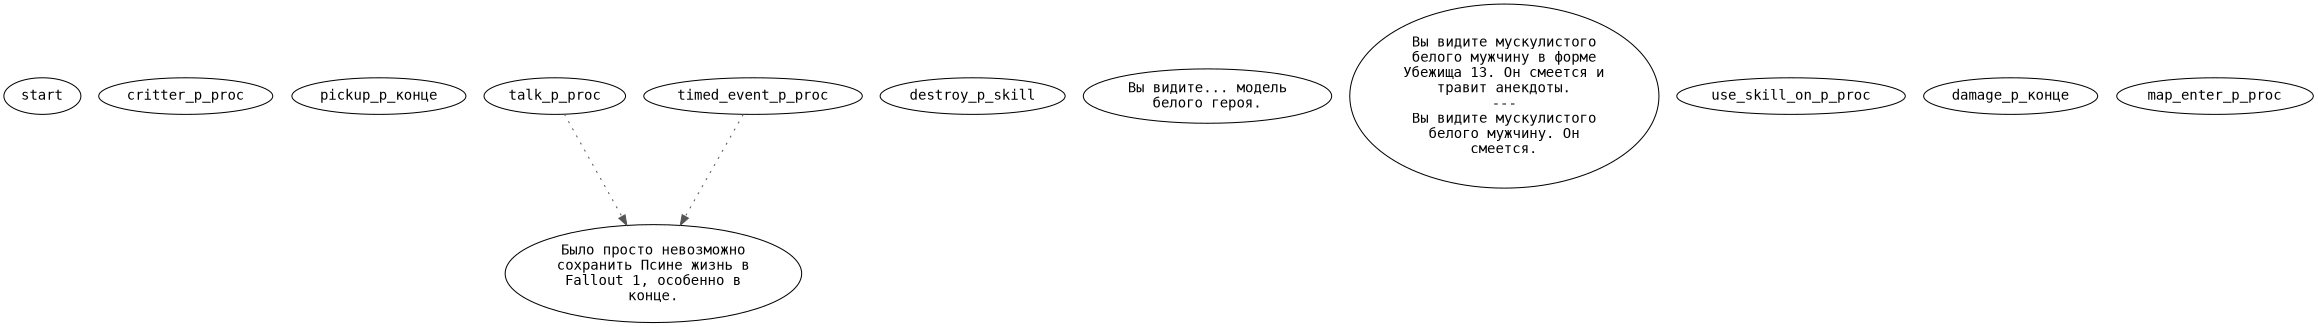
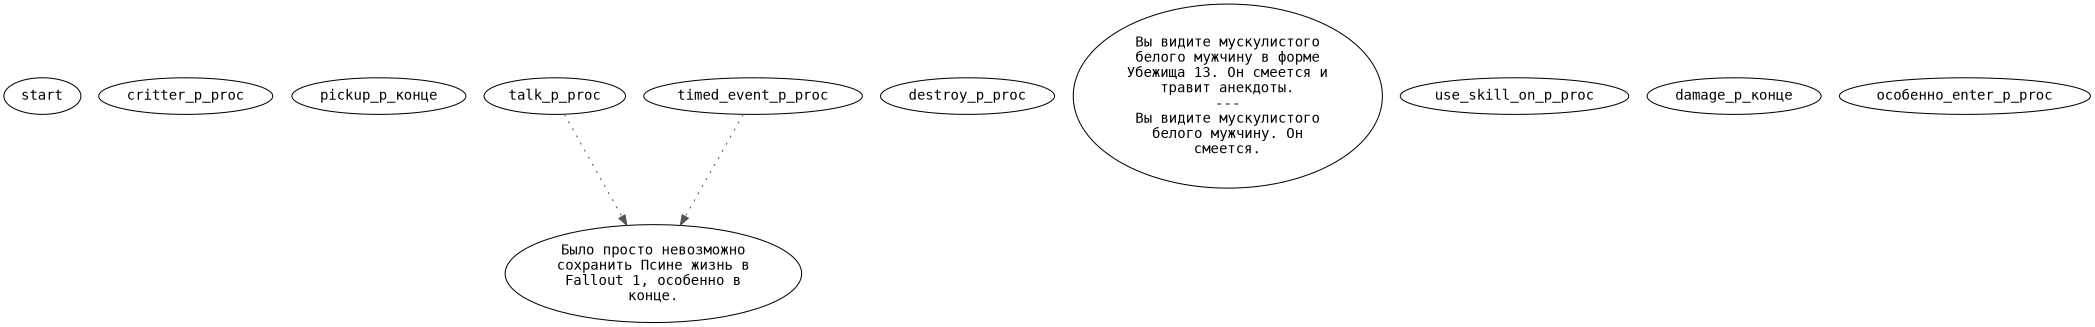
node "destroy_p_skill": label "destroy_p_skill" -> "destroy_p_proc"
node "Вы видите... модель белого героя.": removed
node "map_enter_p_proc": label "map_enter_p_proc" -> "особенно_enter_p_proc"
